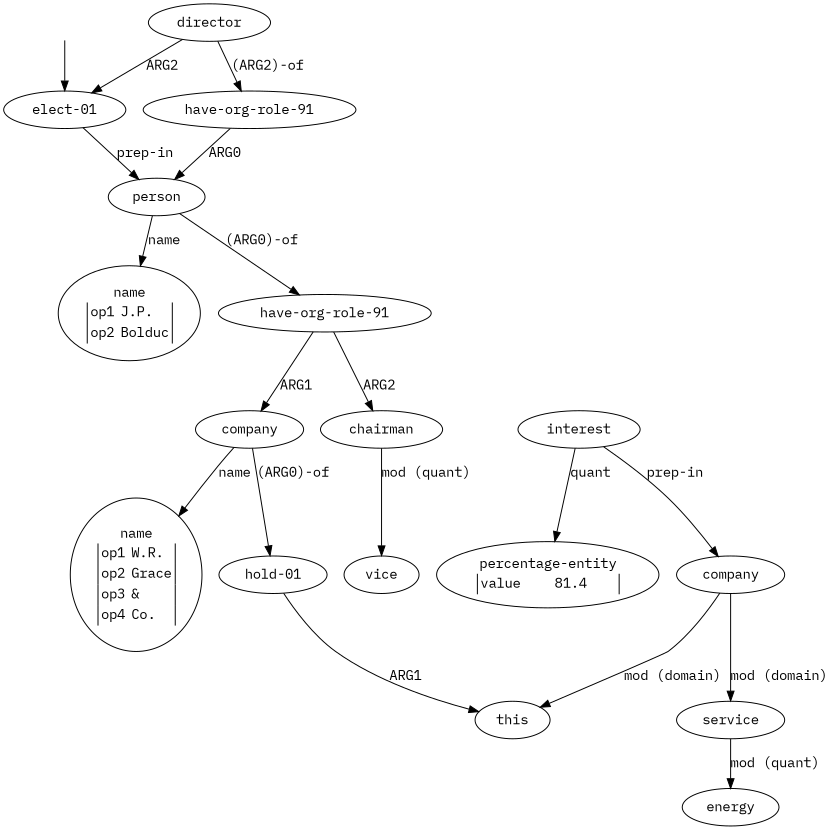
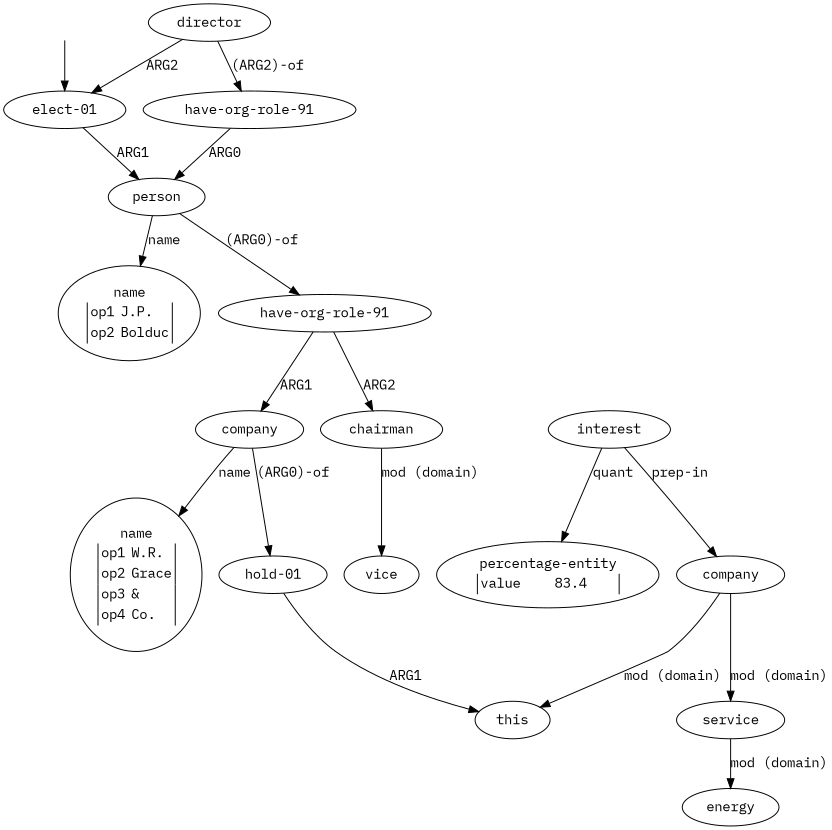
edge "elect-01" -> "person": label "prep-in" -> "ARG1"
edge "chairman" -> "vice": label "mod (quant)" -> "mod (domain)"
node "percentage-entity": text "81.4" -> "83.4"
edge "service" -> "energy": label "mod (quant)" -> "mod (domain)"
